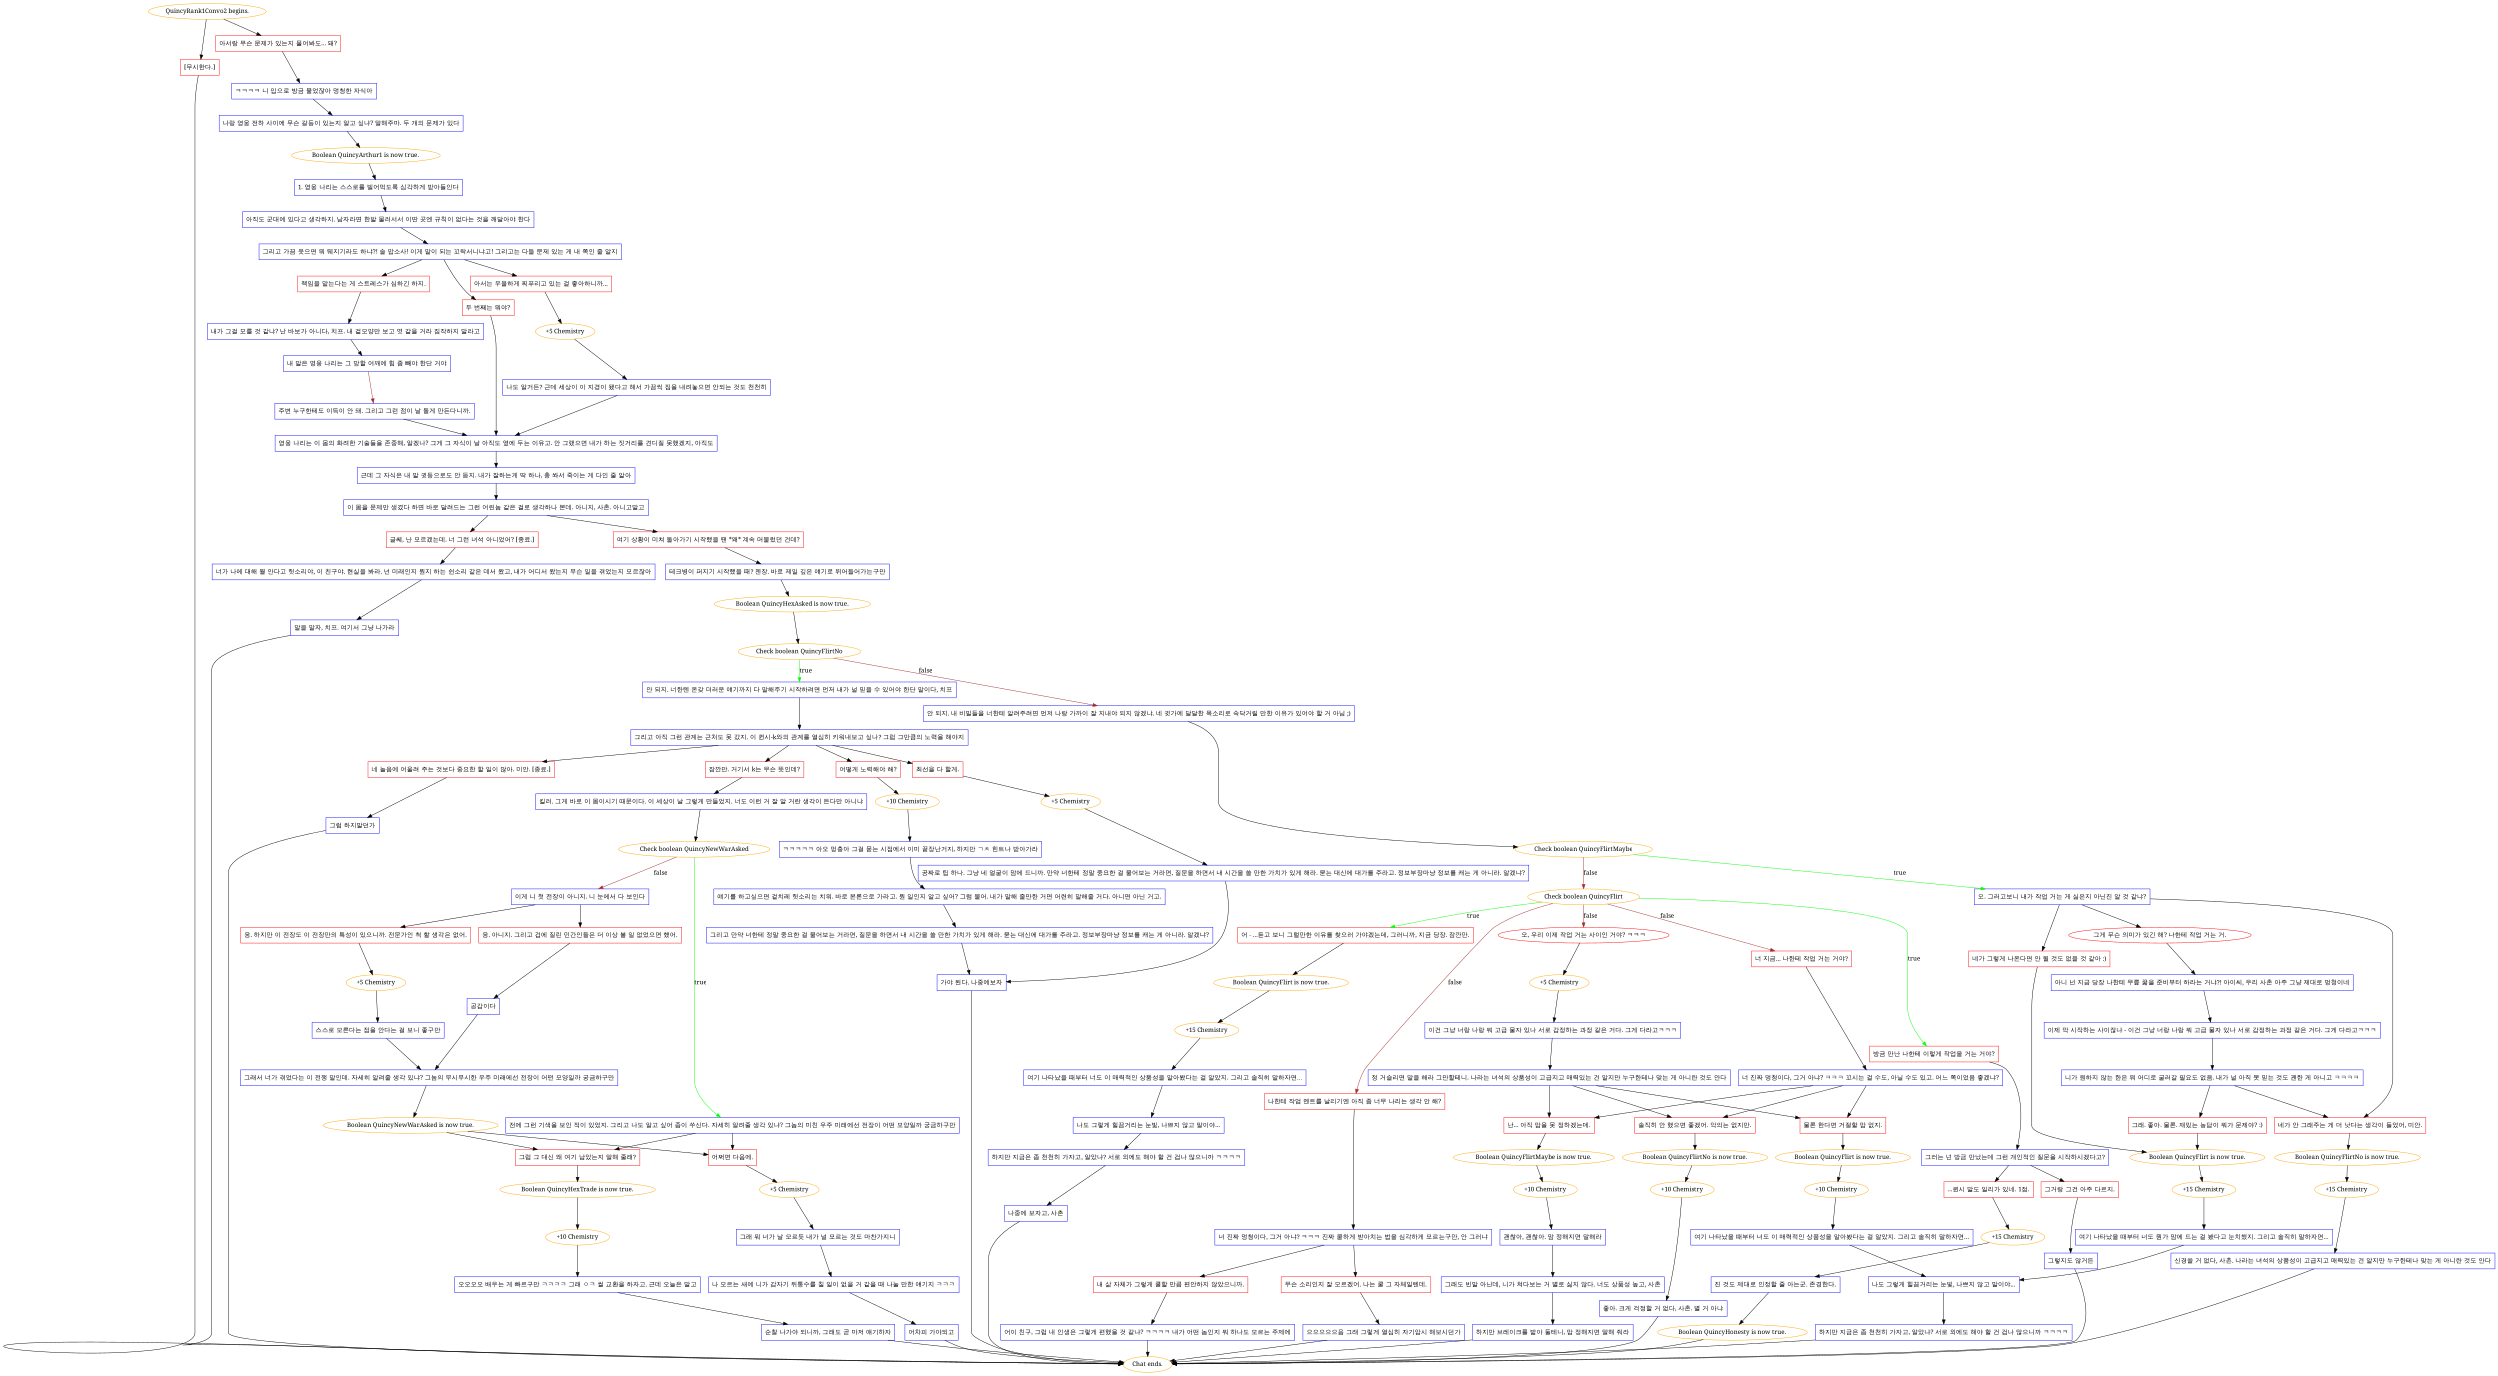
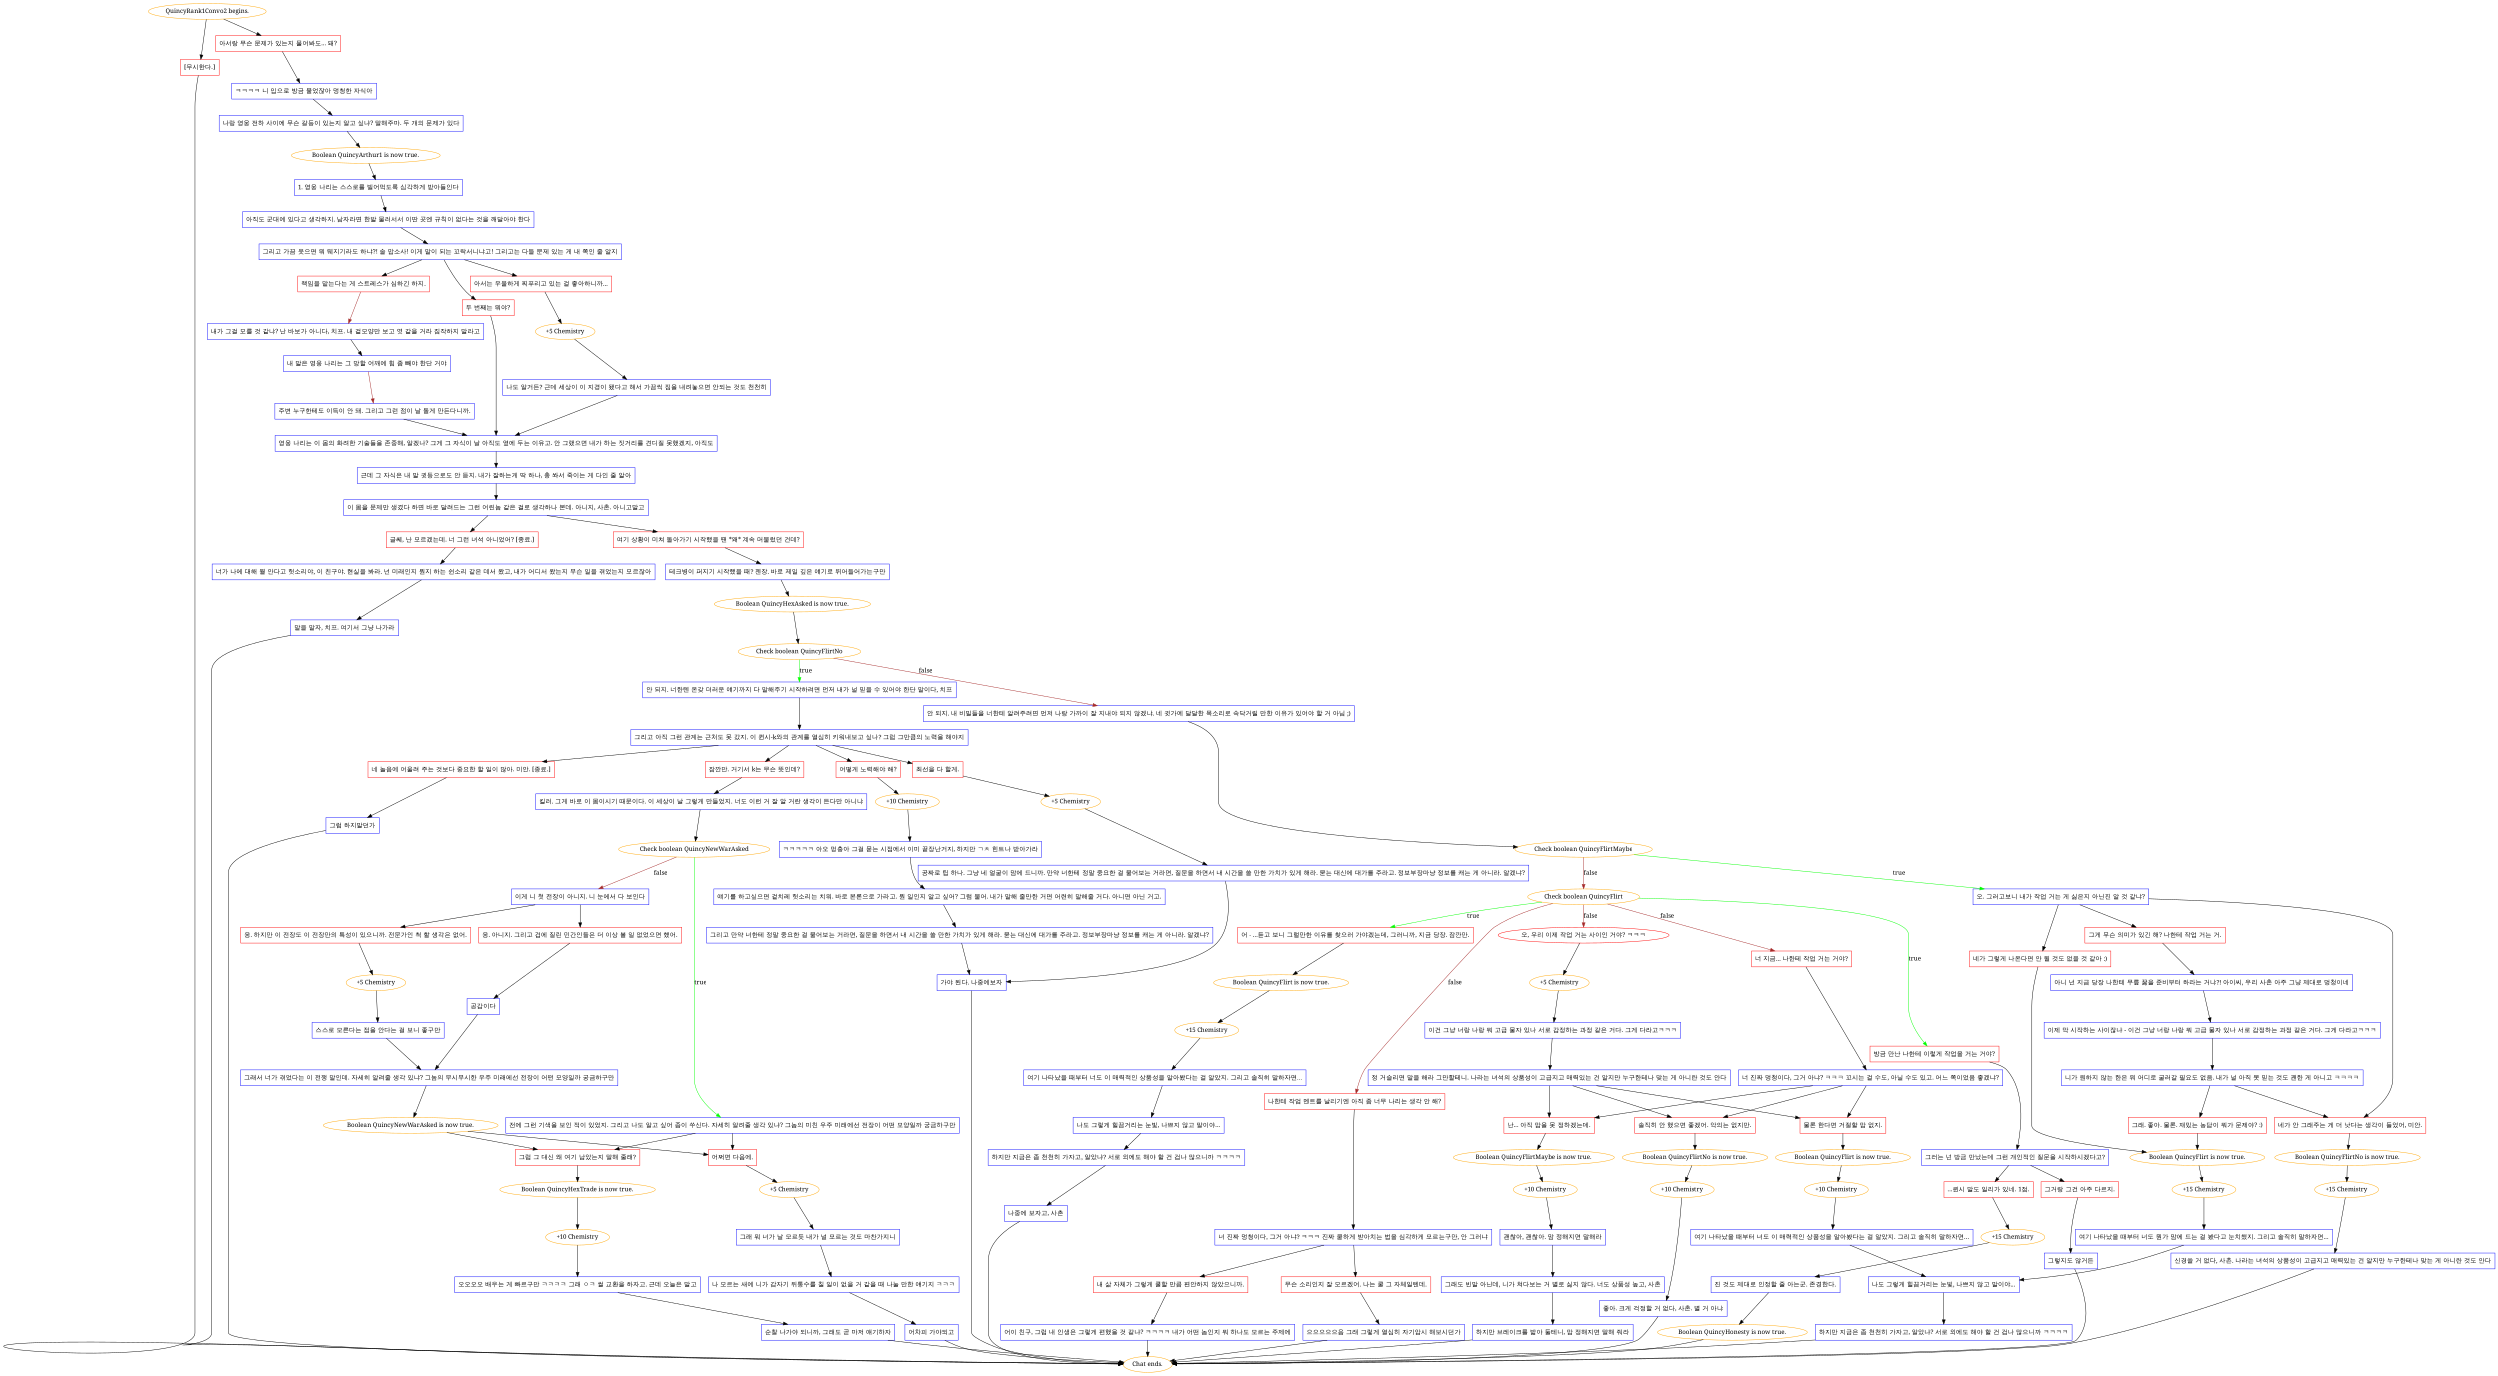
edge "책임을 맡는다는 게 스트레스가 심하긴 하지." -> "내가 그걸 모를 것 같냐? 난 바보가 아니다, 치프. 내 겉모양만 보고 엿 같을 거라 짐작하지 말라고": color black -> brown
node "그게 무슨 의미가 있긴 해? 나한테 작업 거는 거.": shape ellipse -> box
